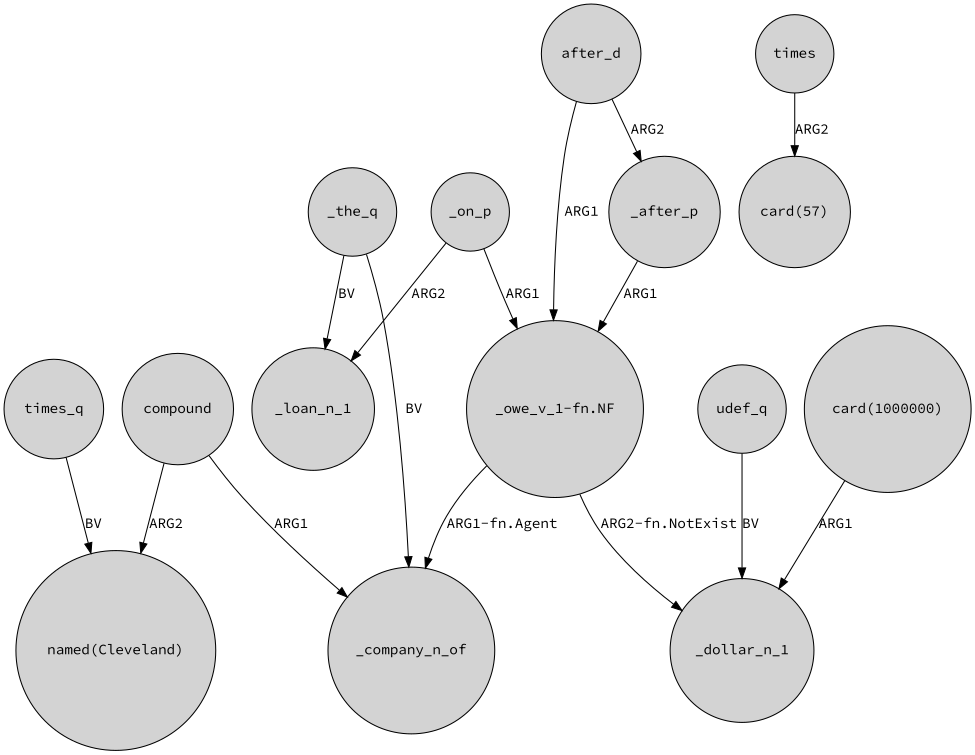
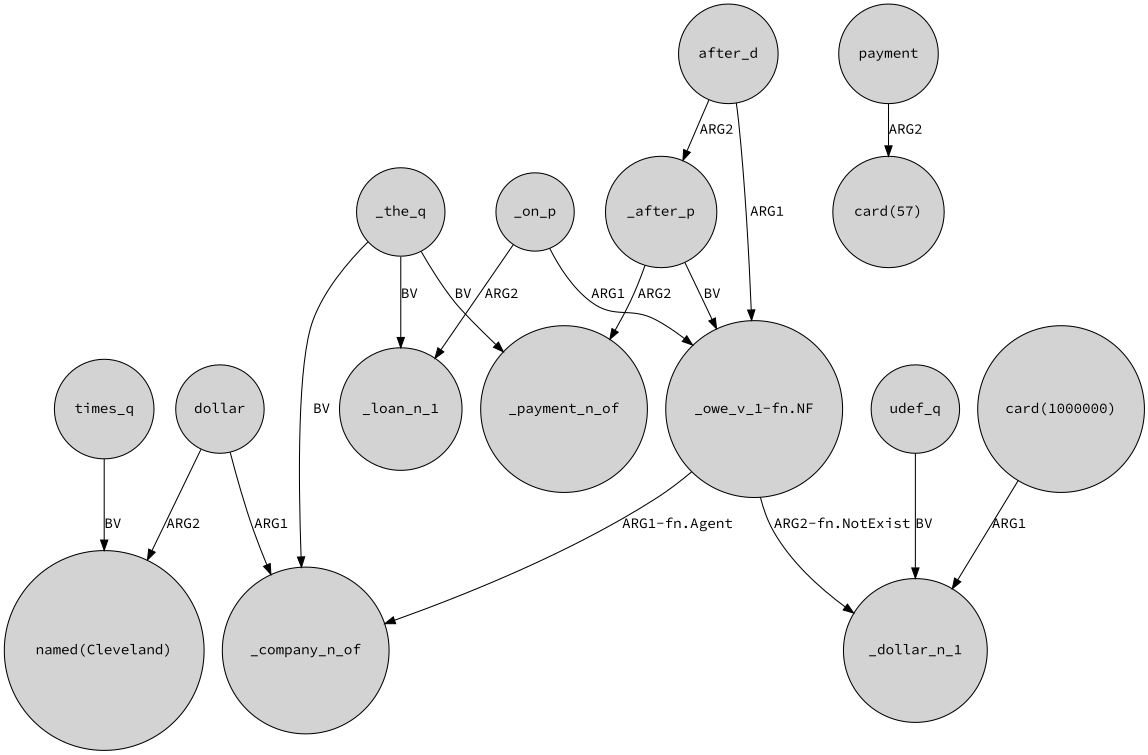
node "times": label "times" -> "payment"
edge "_after_p" -> "_owe_v_1-fn.NF": label "ARG1" -> "BV"
node "compound": label "compound" -> "dollar"
node "_payment_n_of": added
